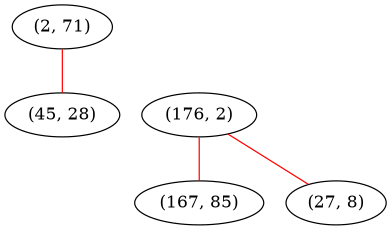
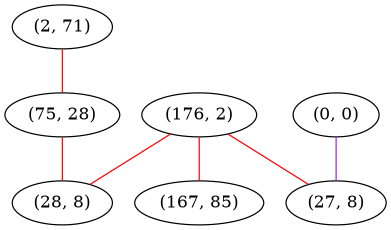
node "(45, 28)": label "(45, 28)" -> "(75, 28)"
node "(0, 0)": added
node "(28, 8)": added
